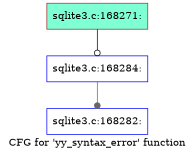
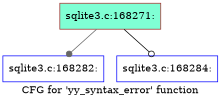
edge "sqlite3.c:168284:" -> "sqlite3.c:168282:": now "sqlite3.c:168271:" -> "sqlite3.c:168282:"
